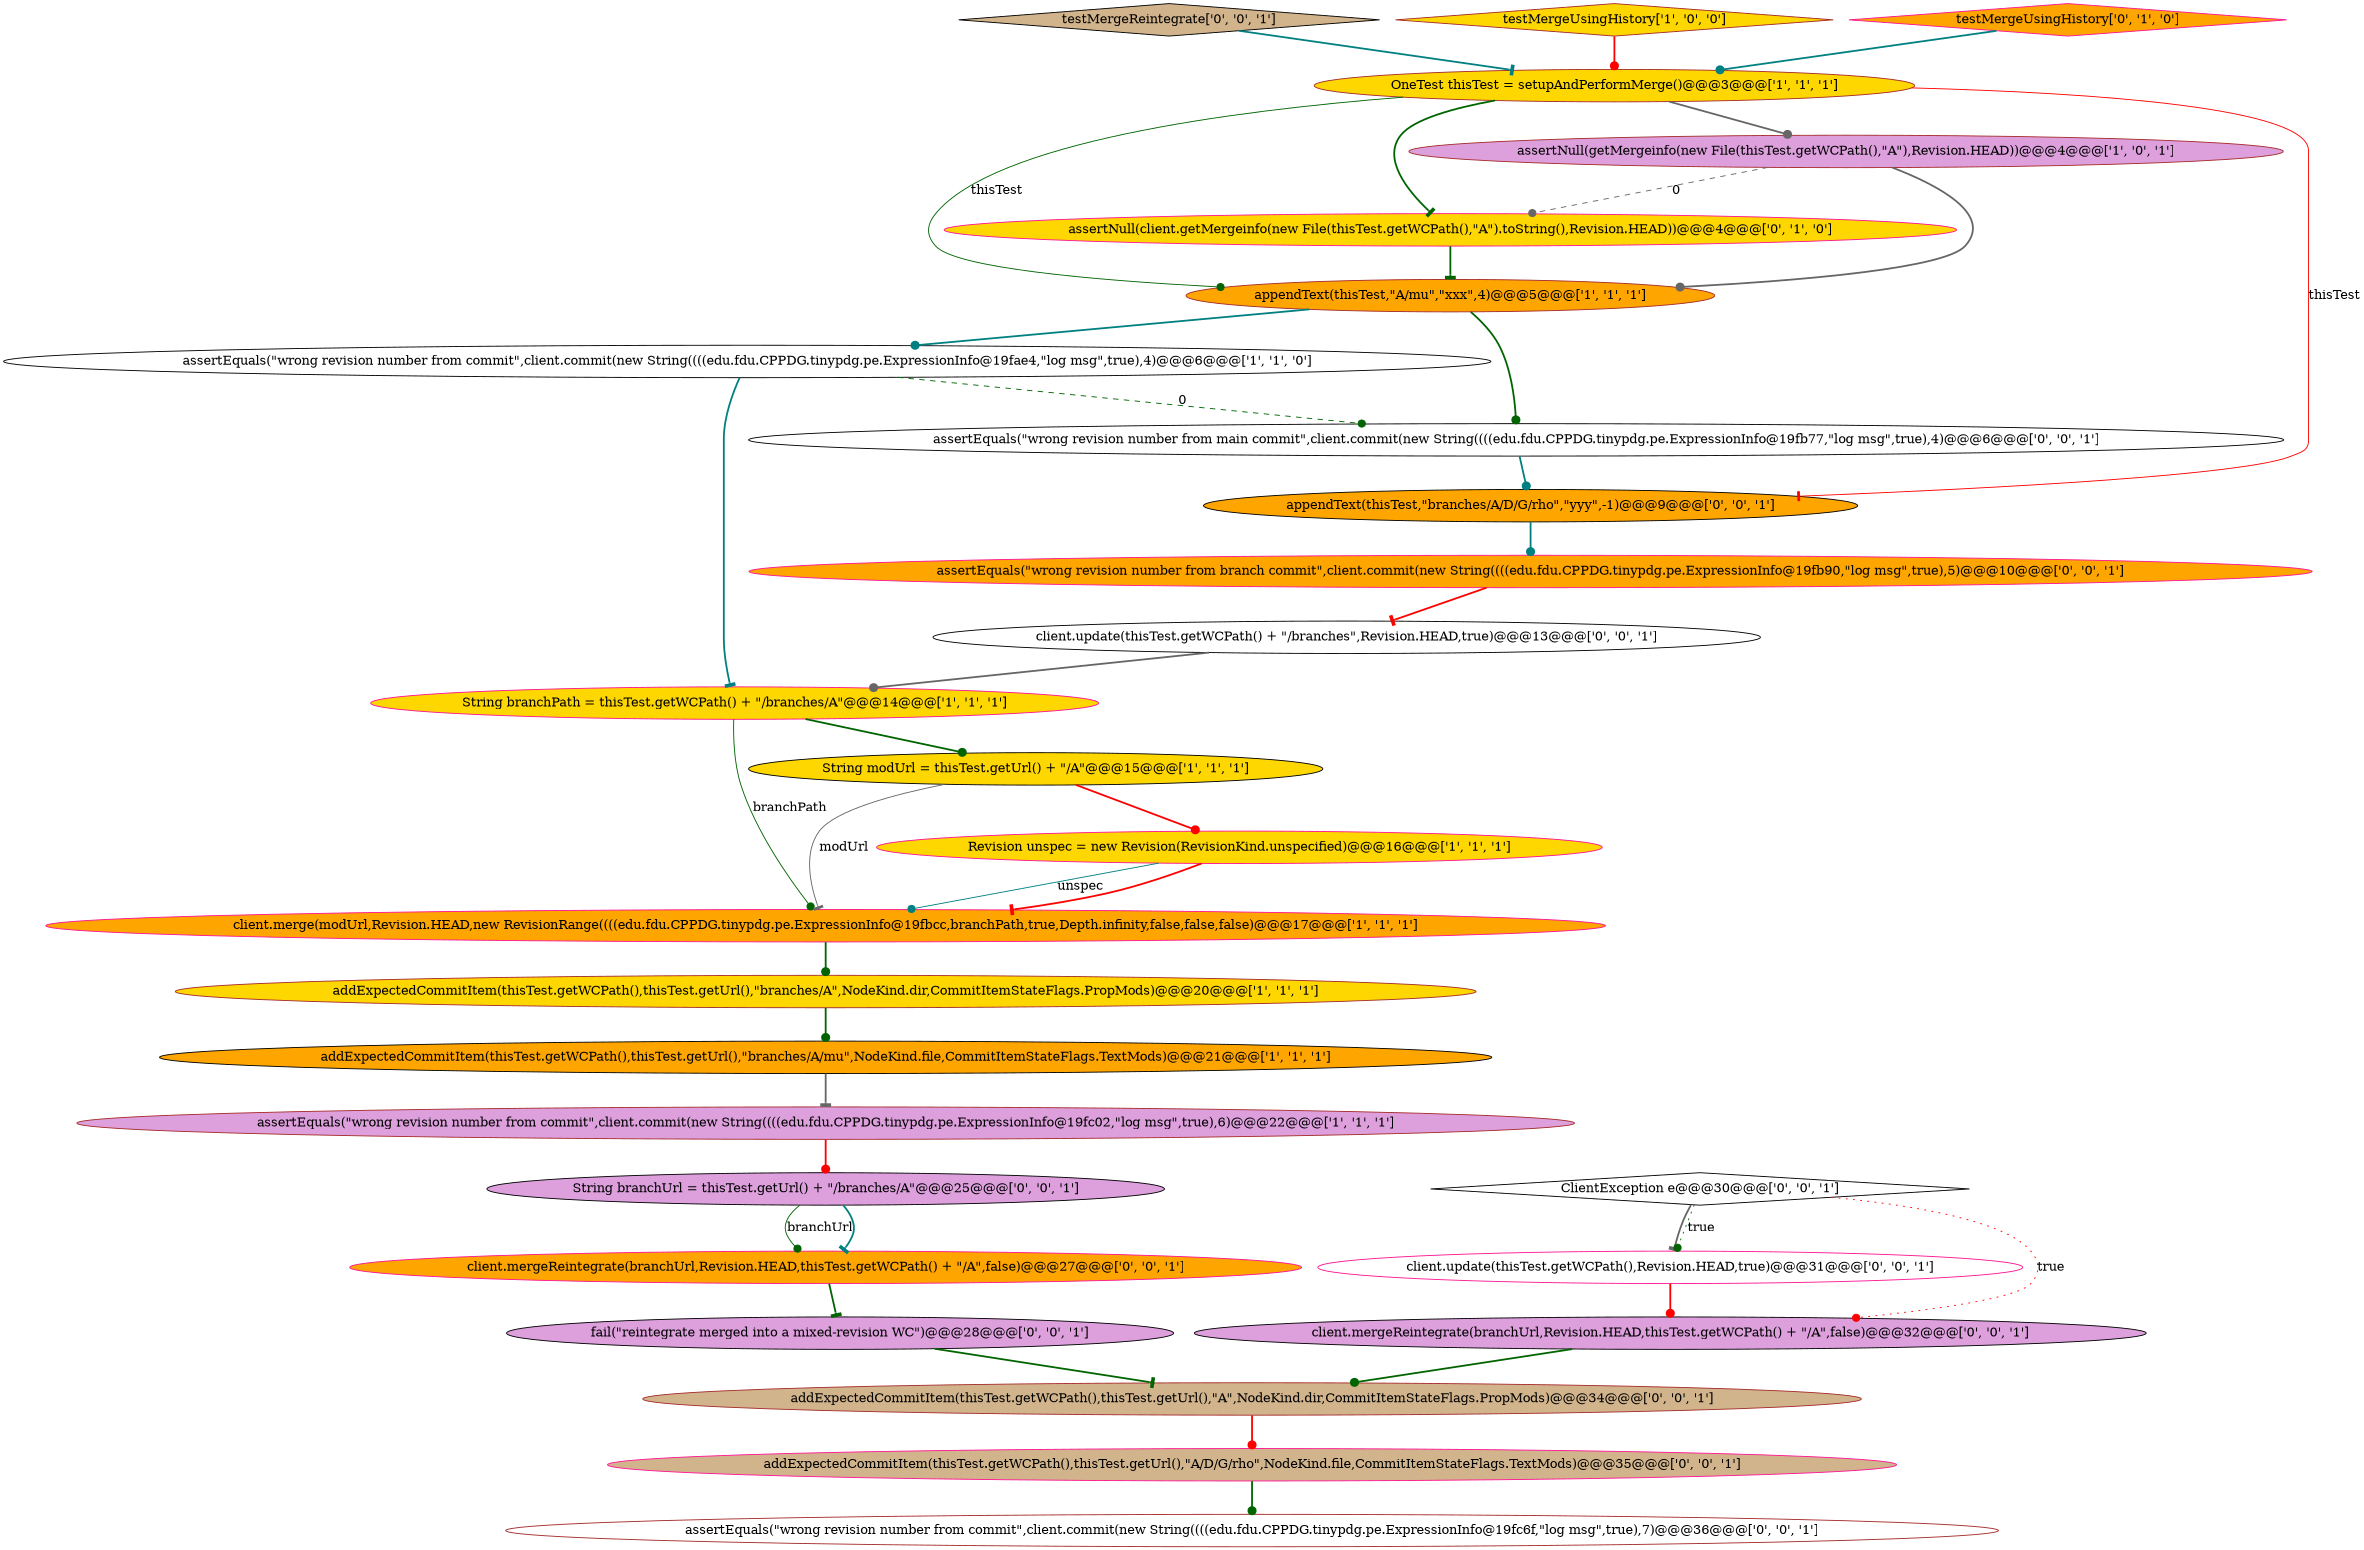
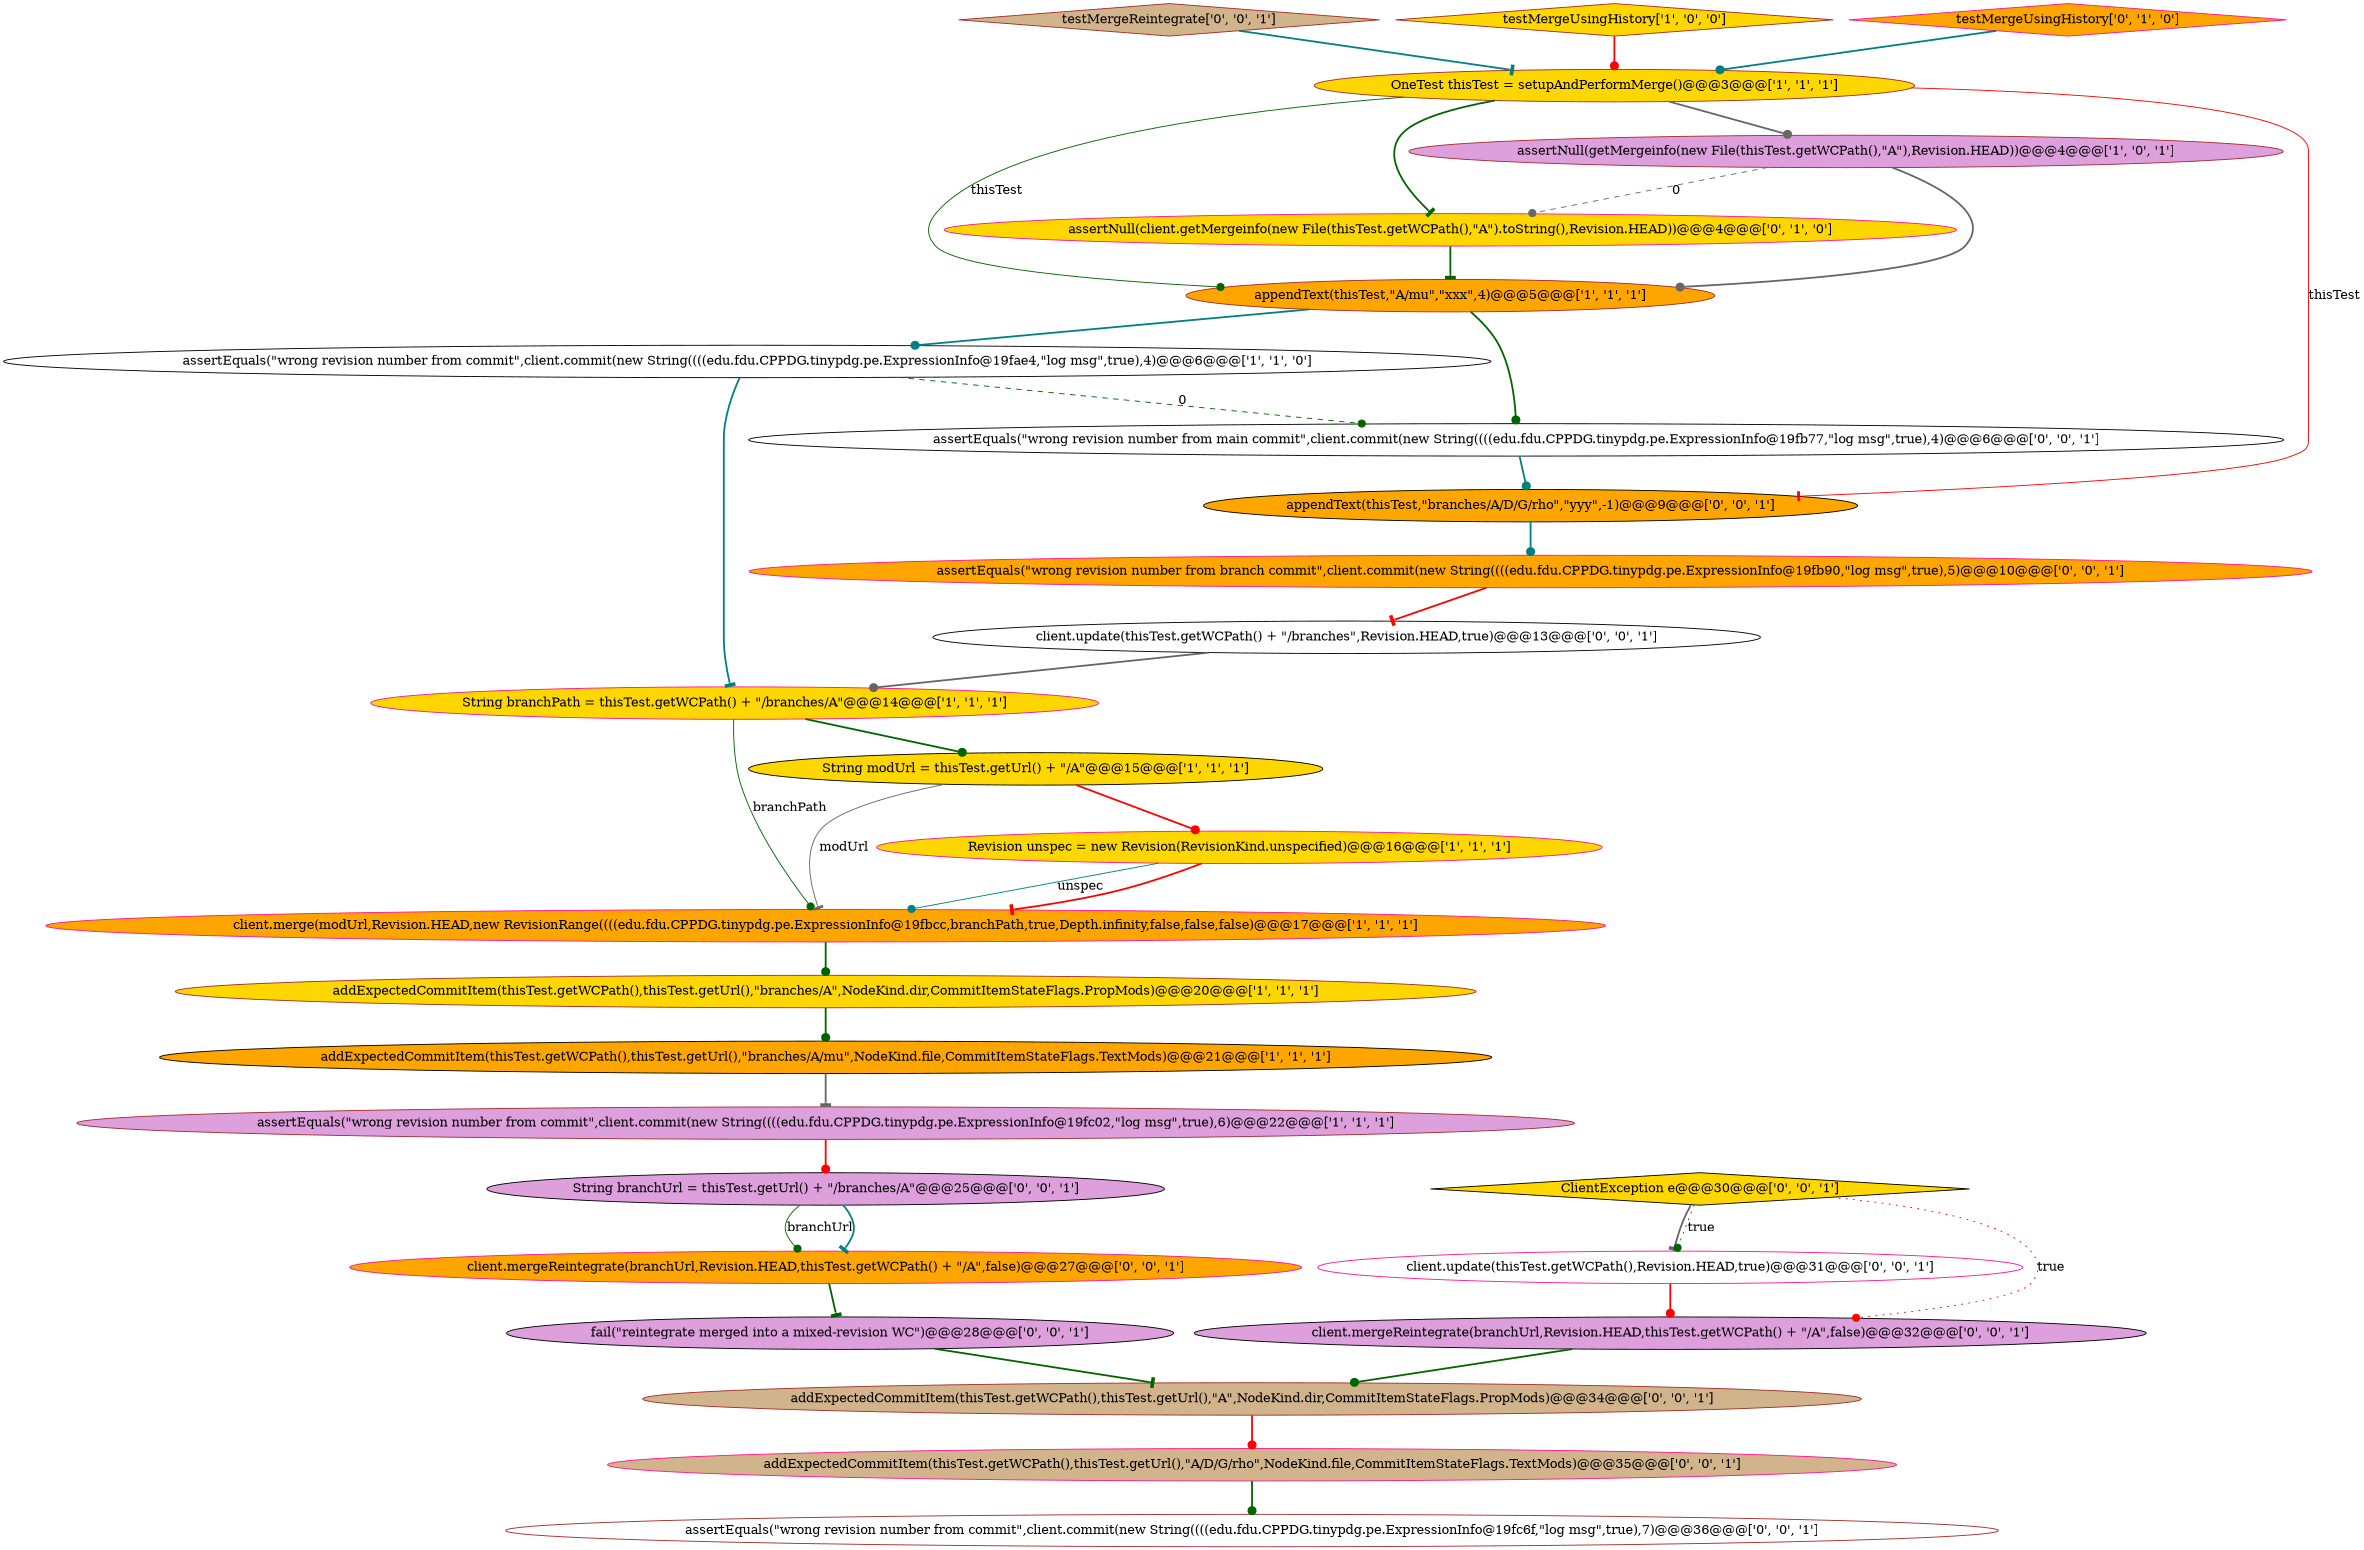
node "testMergeReintegrate['0', '0', '1']": color black -> brown
node "ClientException e@@@30@@@['0', '0', '1']": fillcolor white -> gold
